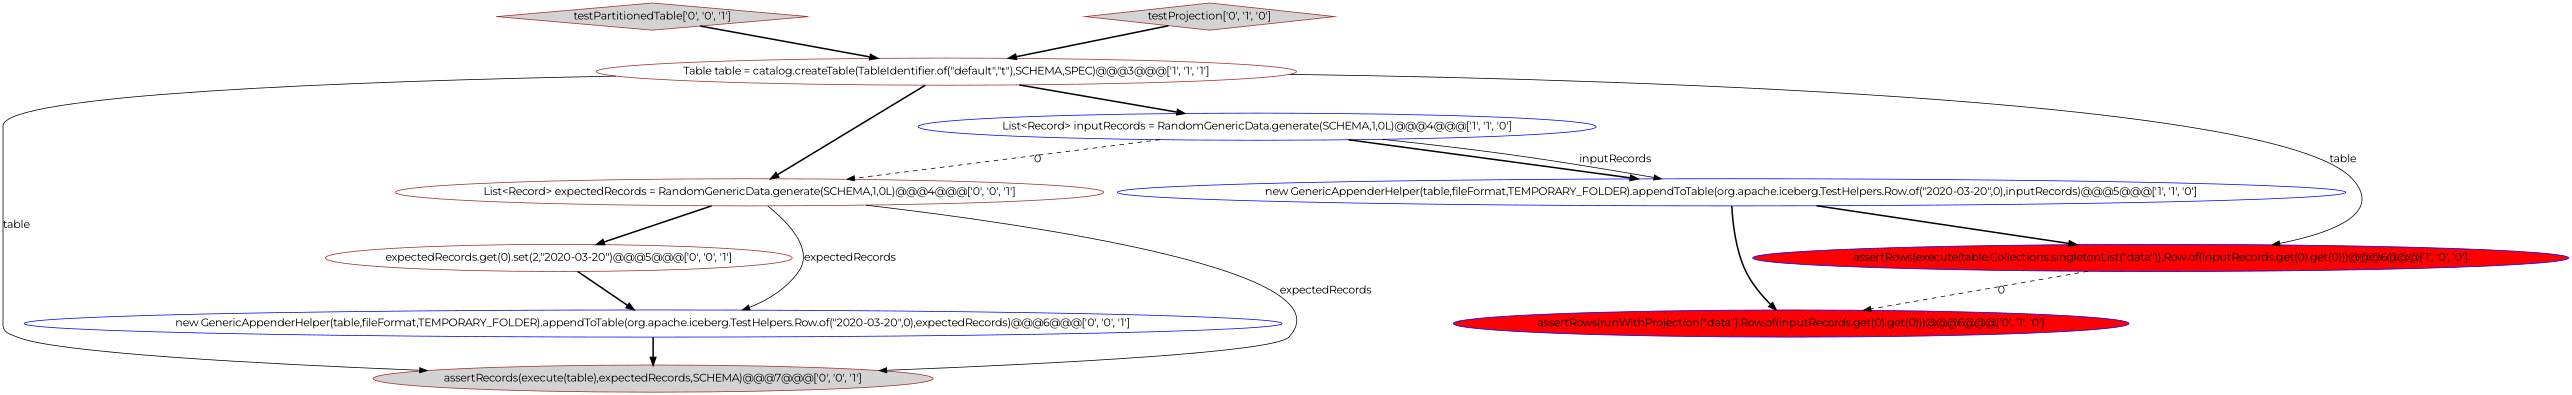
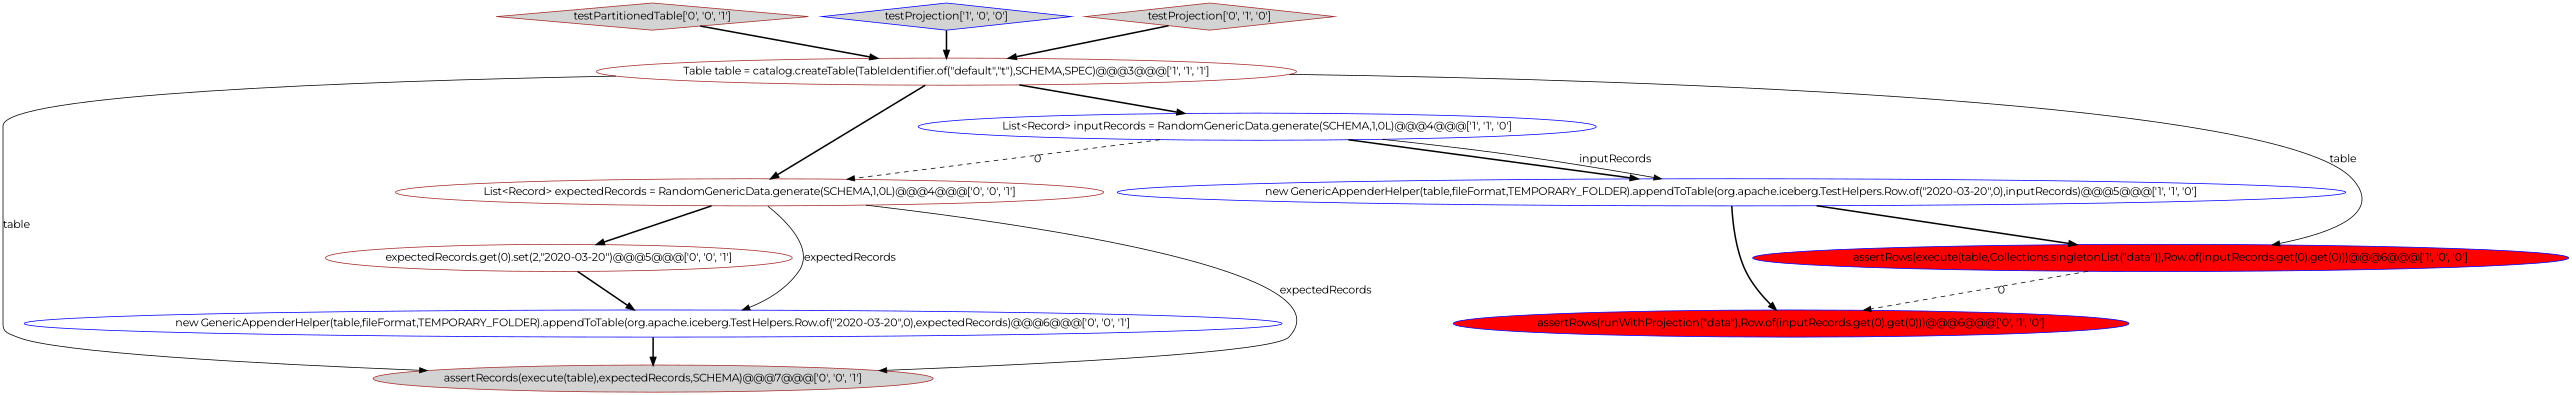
node "testProjection['1', '0', '0']": added
